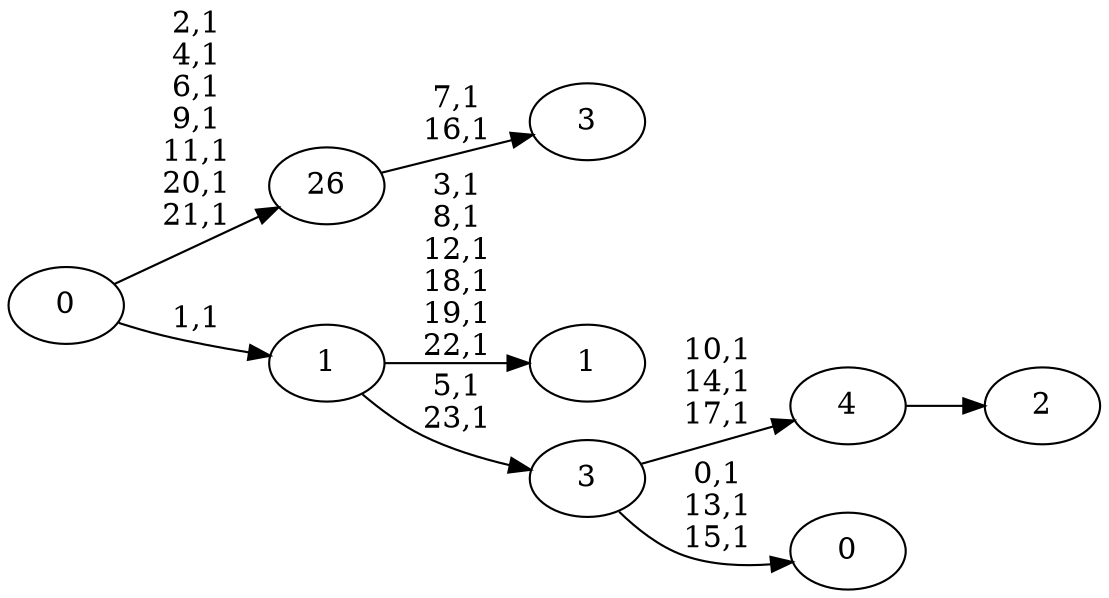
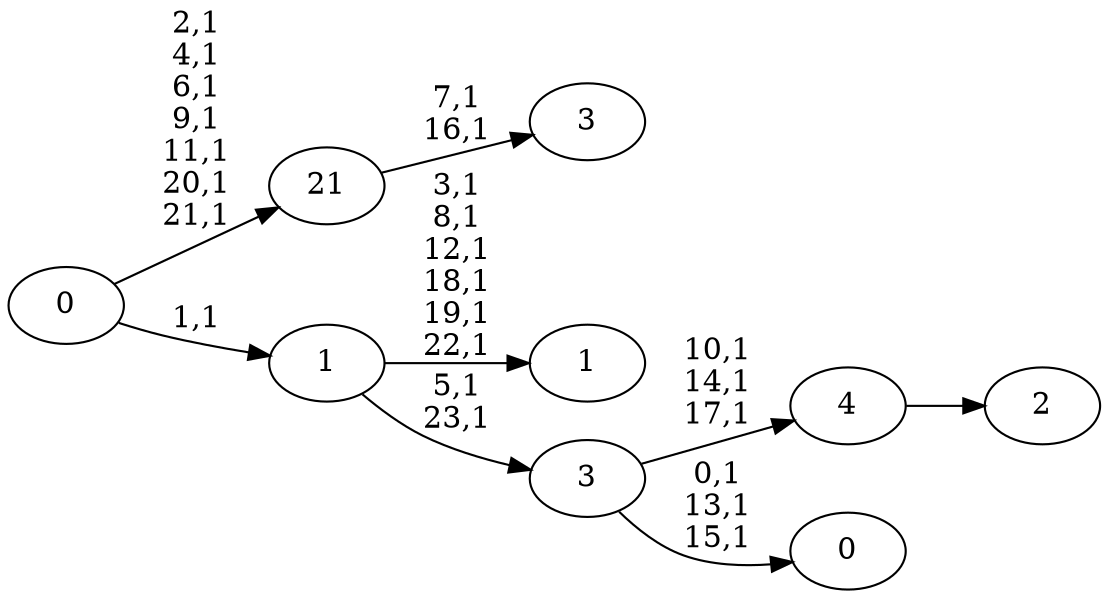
node "26": label "26" -> "21"
